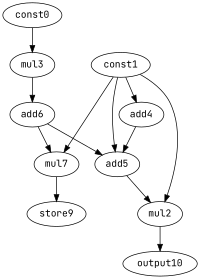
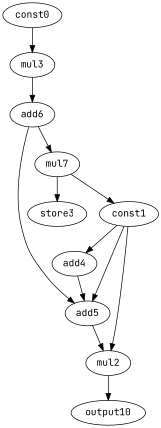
edge "const1" -> "mul7": reversed
node "store9": label "store9" -> "store3"
